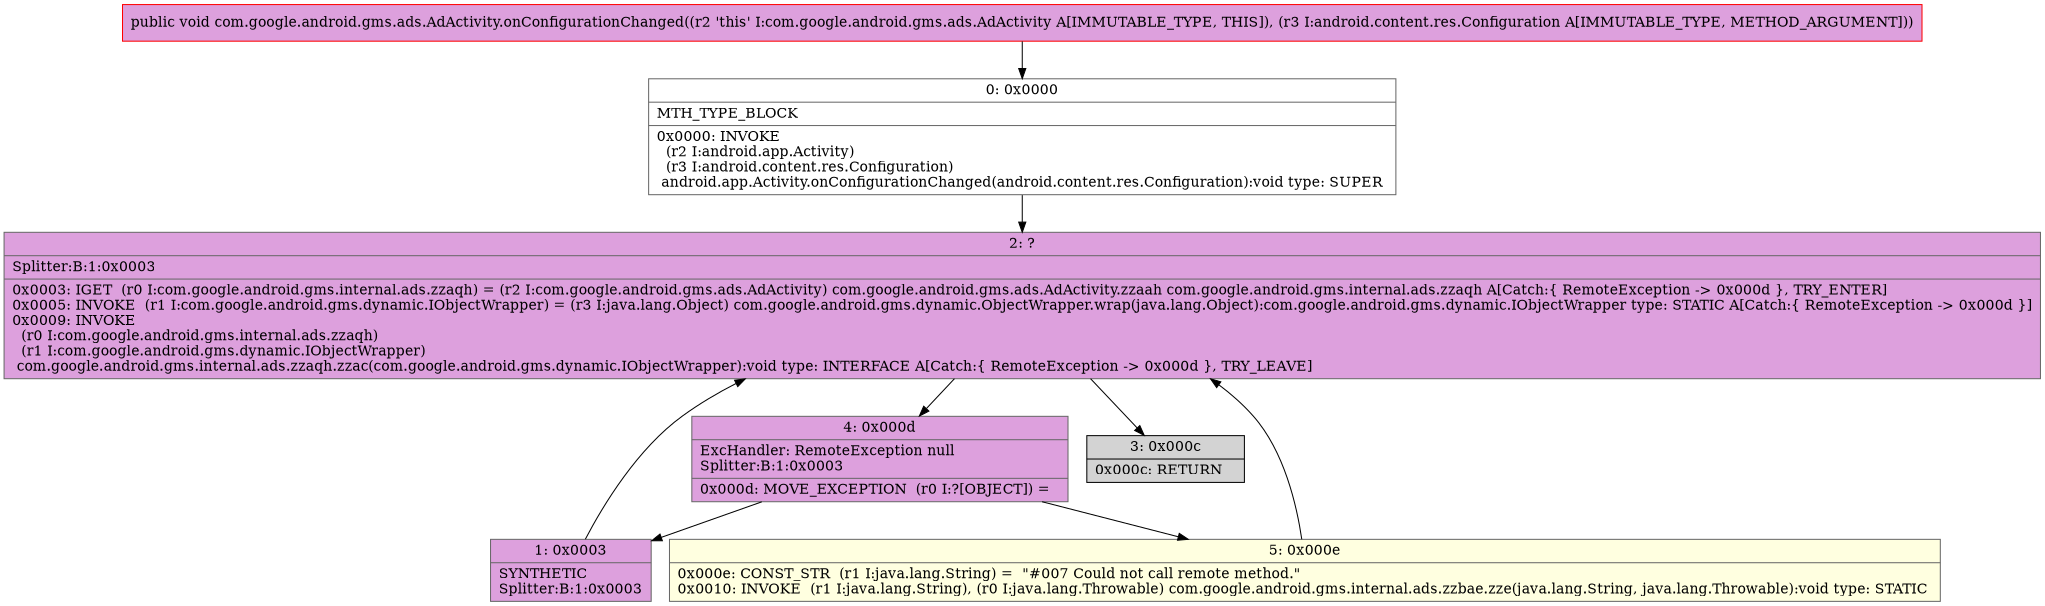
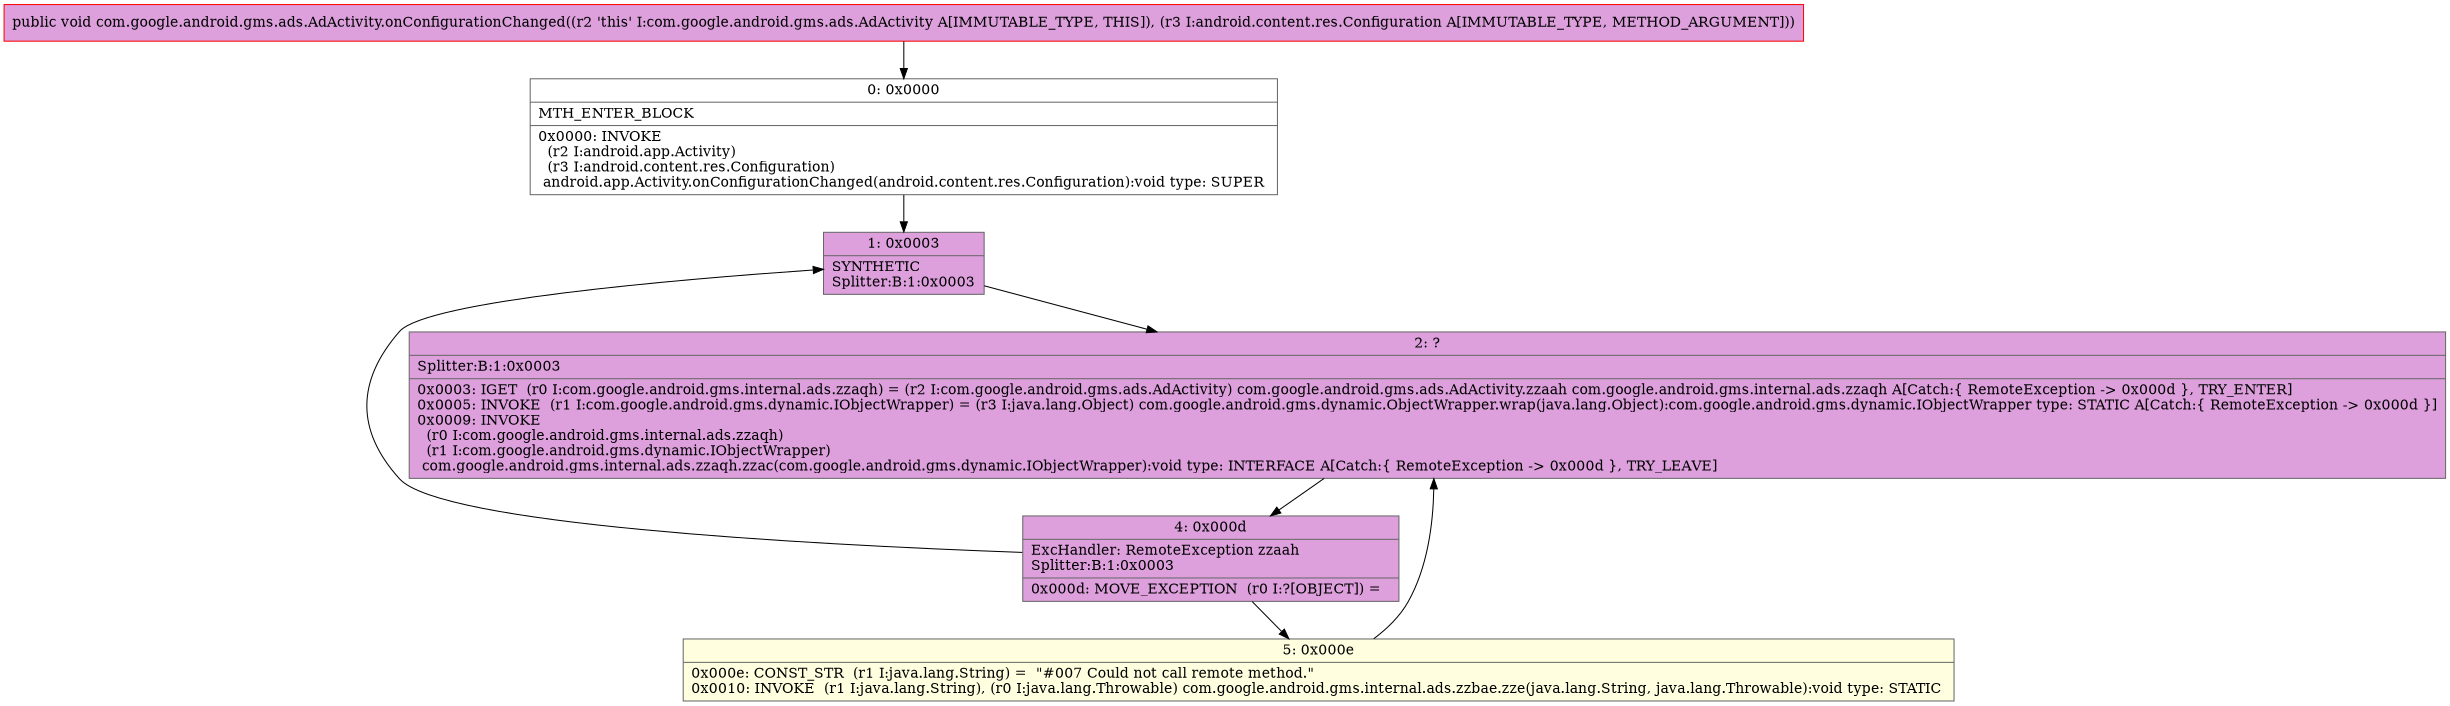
node "0: 0x0000": text "MTH_TYPE_BLOCK" -> "MTH_ENTER_BLOCK"
edge "0: 0x0000" -> "2: ?": now "0: 0x0000" -> "1: 0x0003"
node "4: 0x000d": text "ExcHandler: RemoteException null" -> "ExcHandler: RemoteException zzaah"
node "3: 0x000c": removed
